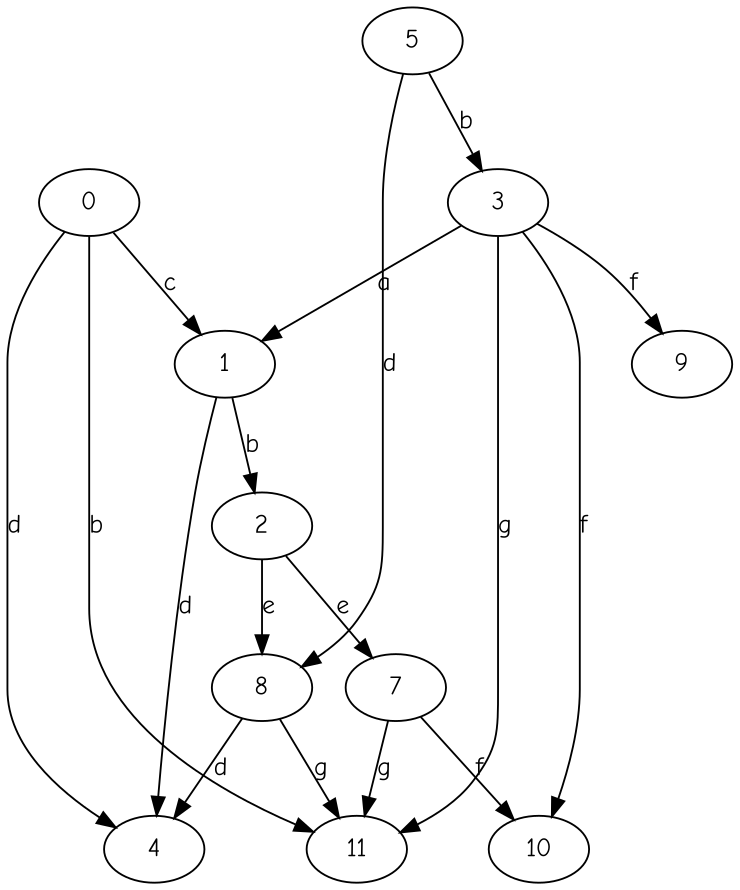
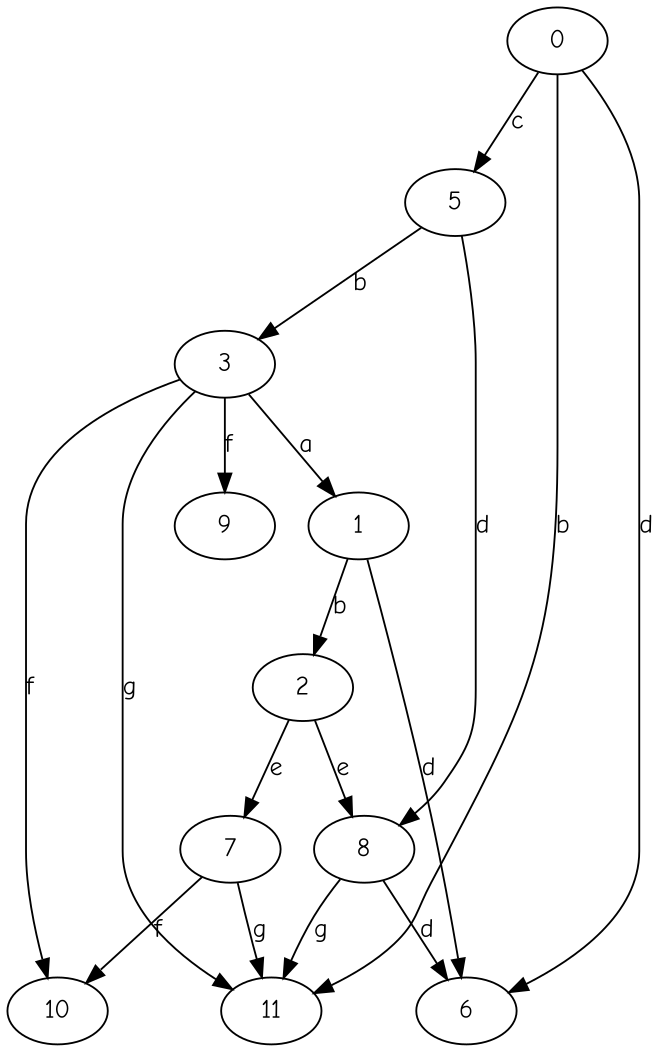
edge "0" -> "1": now "0" -> "5"
node "4": label "4" -> "6"
